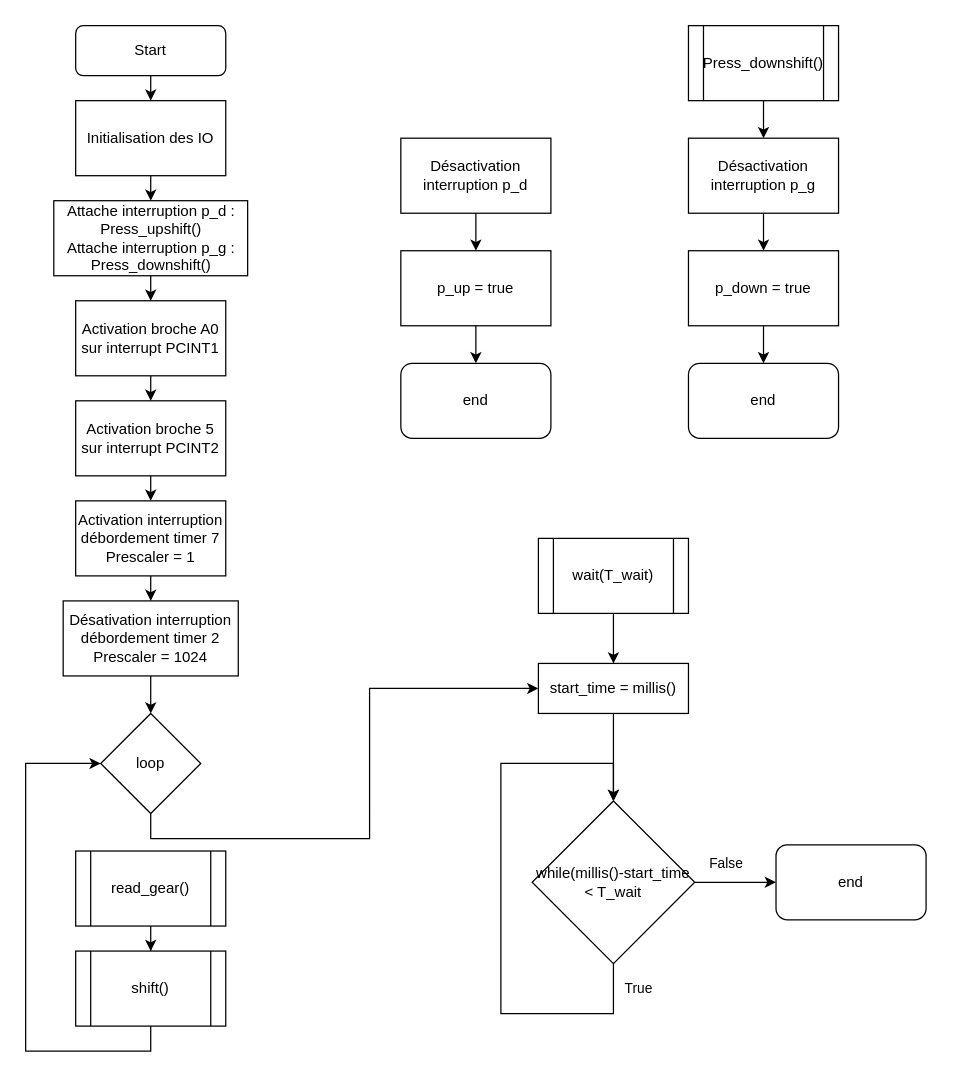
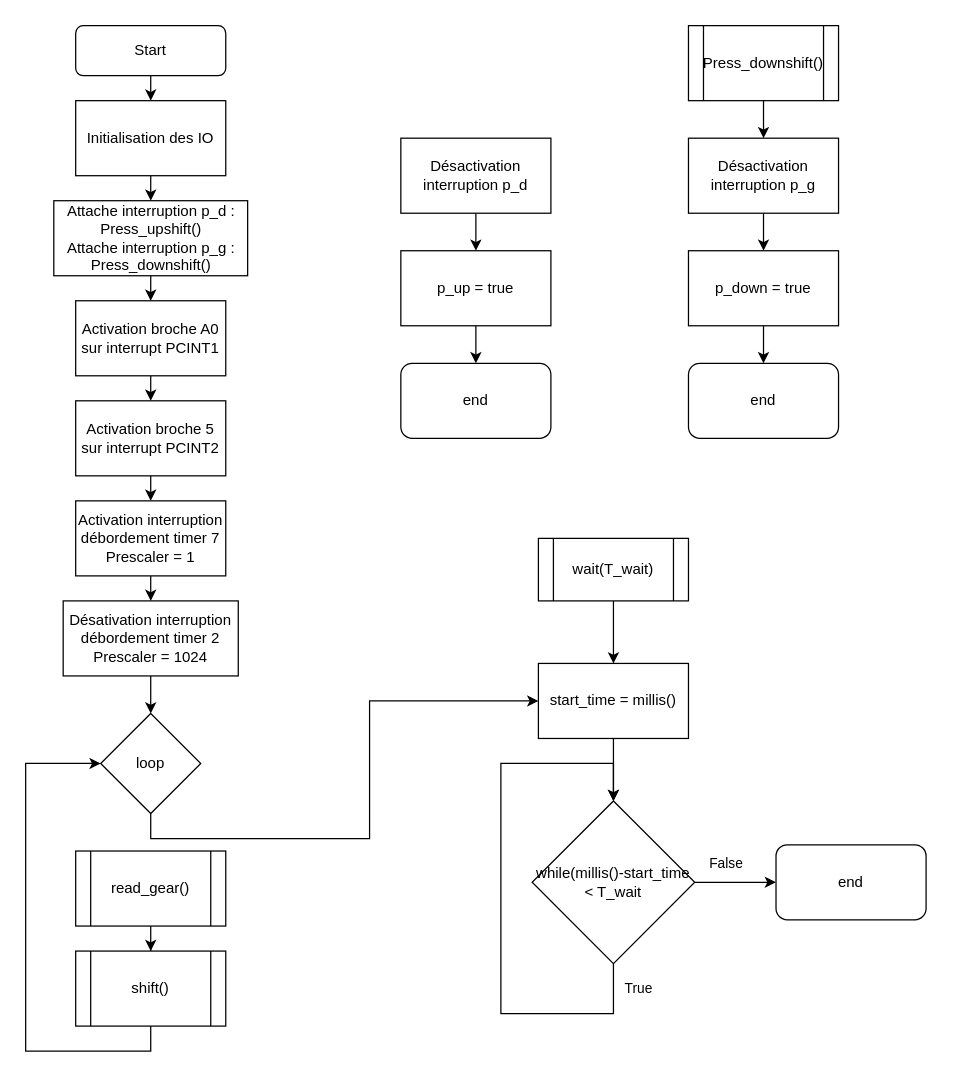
node "wait(T_wait)": size 150x75 -> 150x63
node "start_time = millis()": size 150x50 -> 150x75
